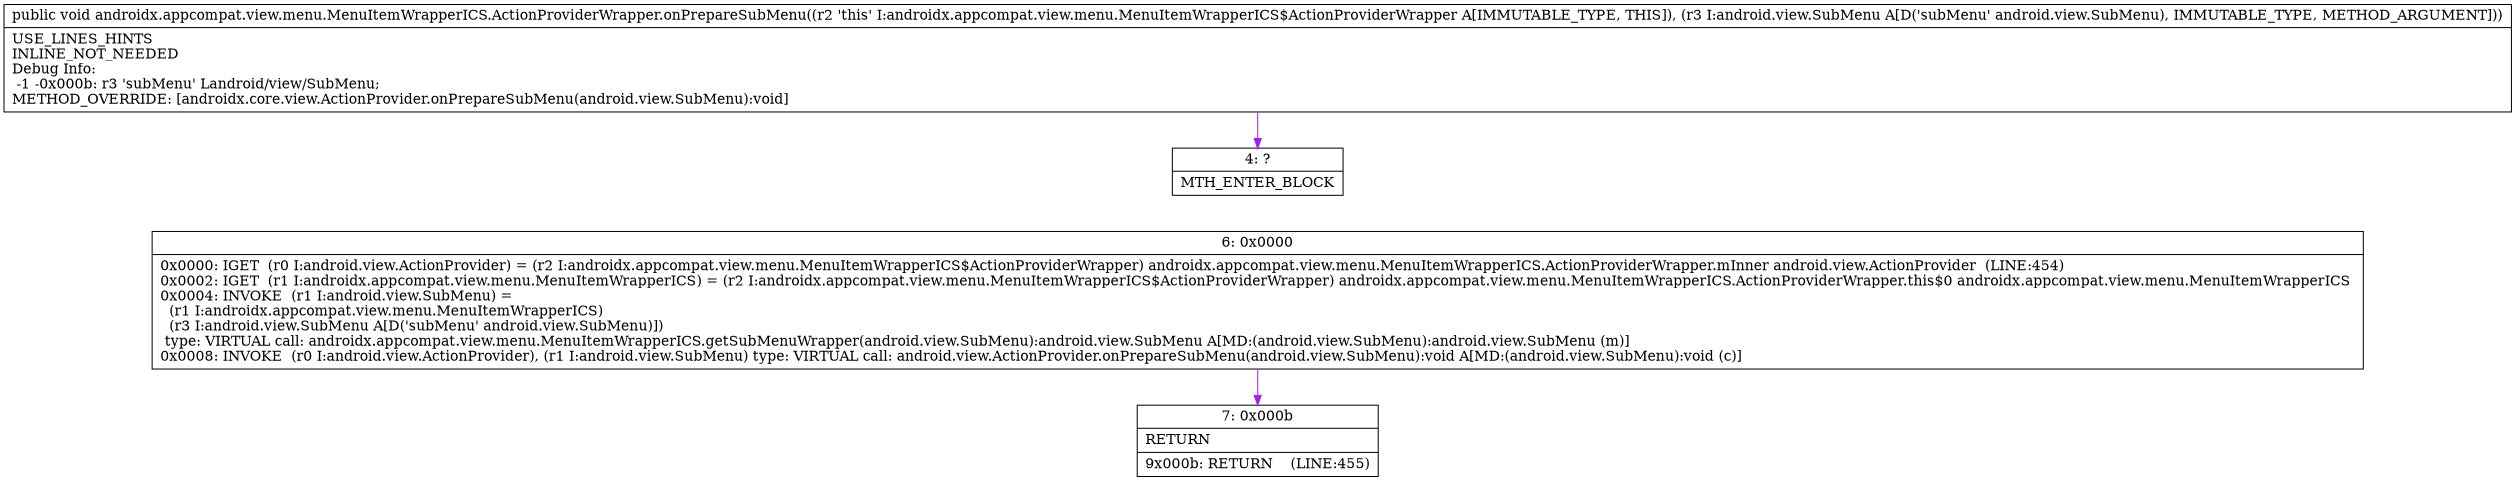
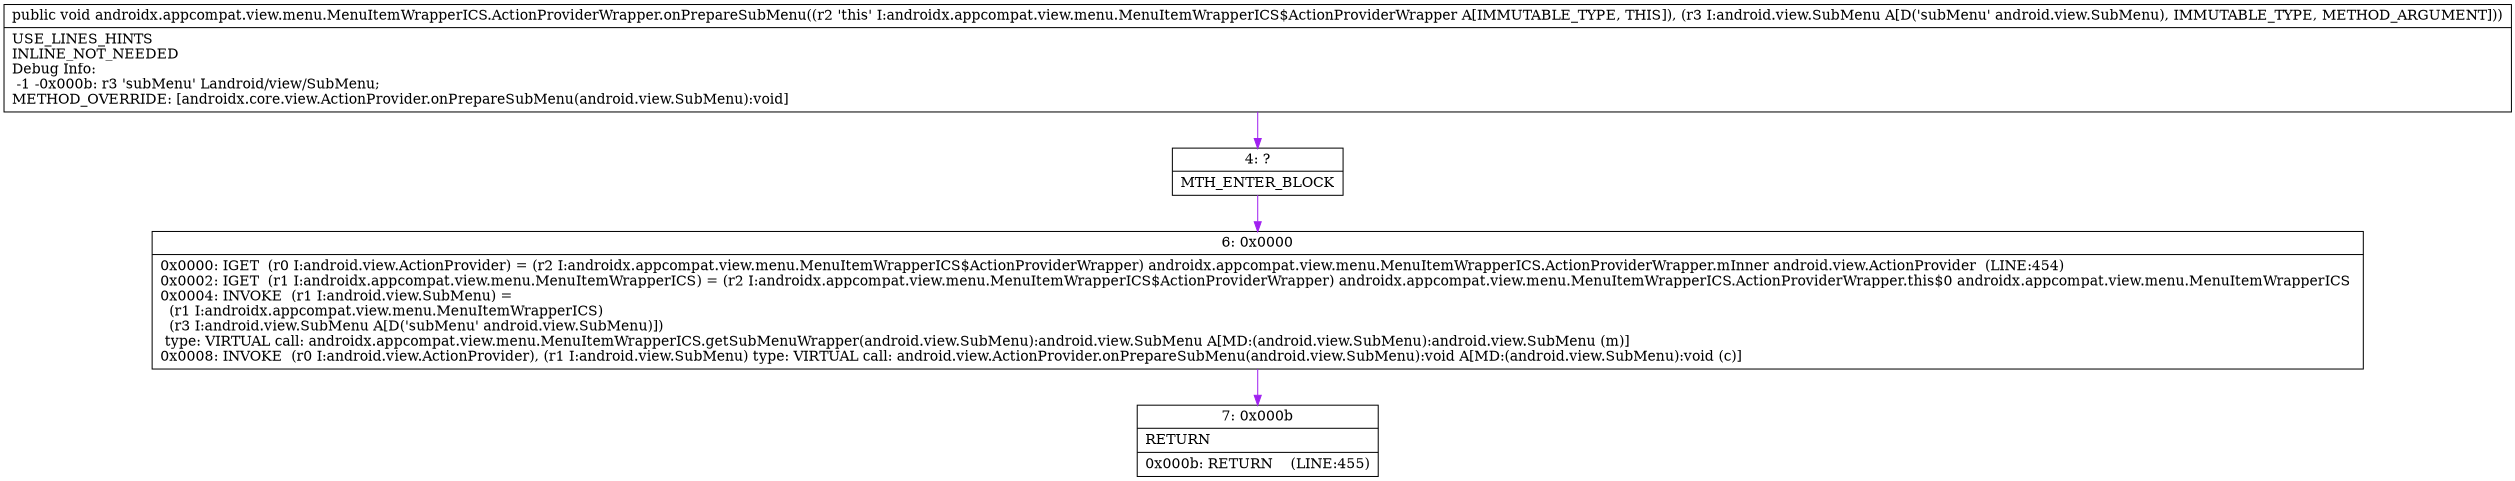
edge "4: ?" -> "6: 0x0000": added
node "7: 0x000b": text "9x000b: RETURN    (LINE:455)" -> "0x000b: RETURN    (LINE:455)"
